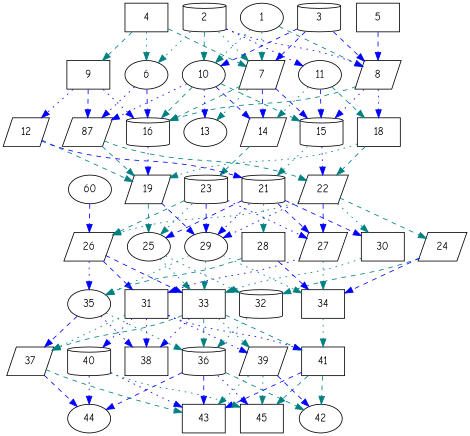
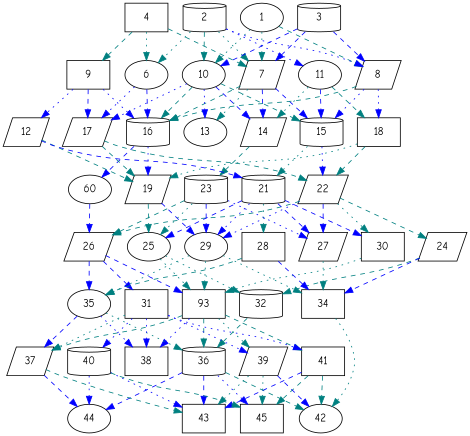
node "5": removed
node "87": label "87" -> "17"
edge "16" -> "60": added
edge "22" -> "26": style dotted -> dashed
edge "26" -> "35": style dotted -> dashed
edge "27" -> "31": removed
node "33": label "33" -> "93"
edge "32" -> "36": style dotted -> dashed
edge "34" -> "41": now "34" -> "42"
edge "40" -> "45": style dotted -> dashed
